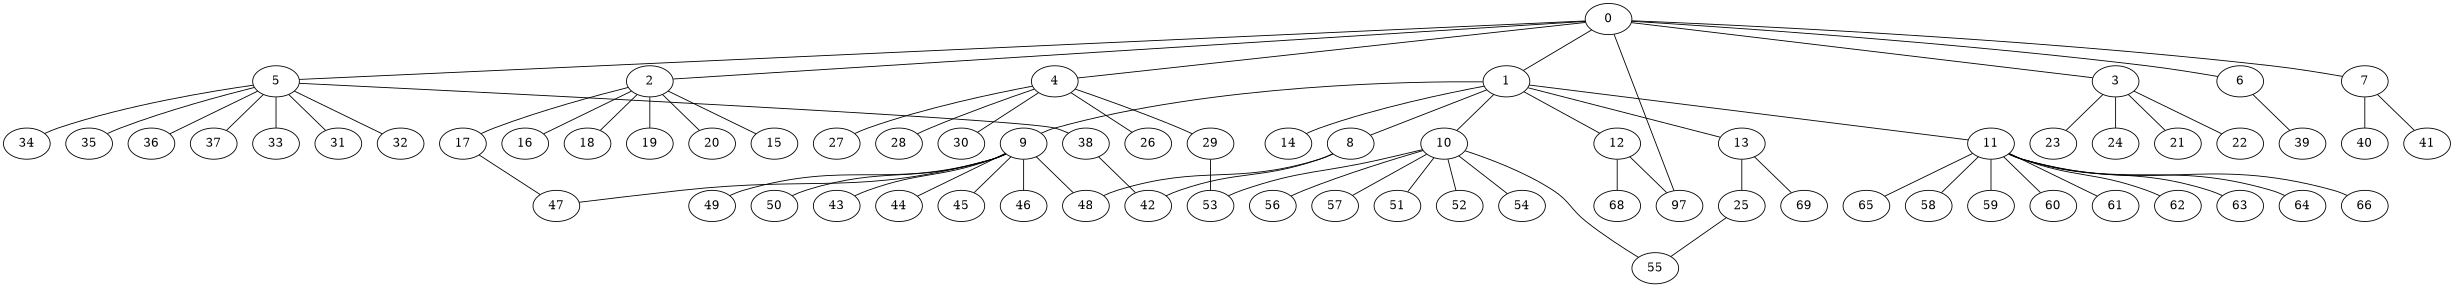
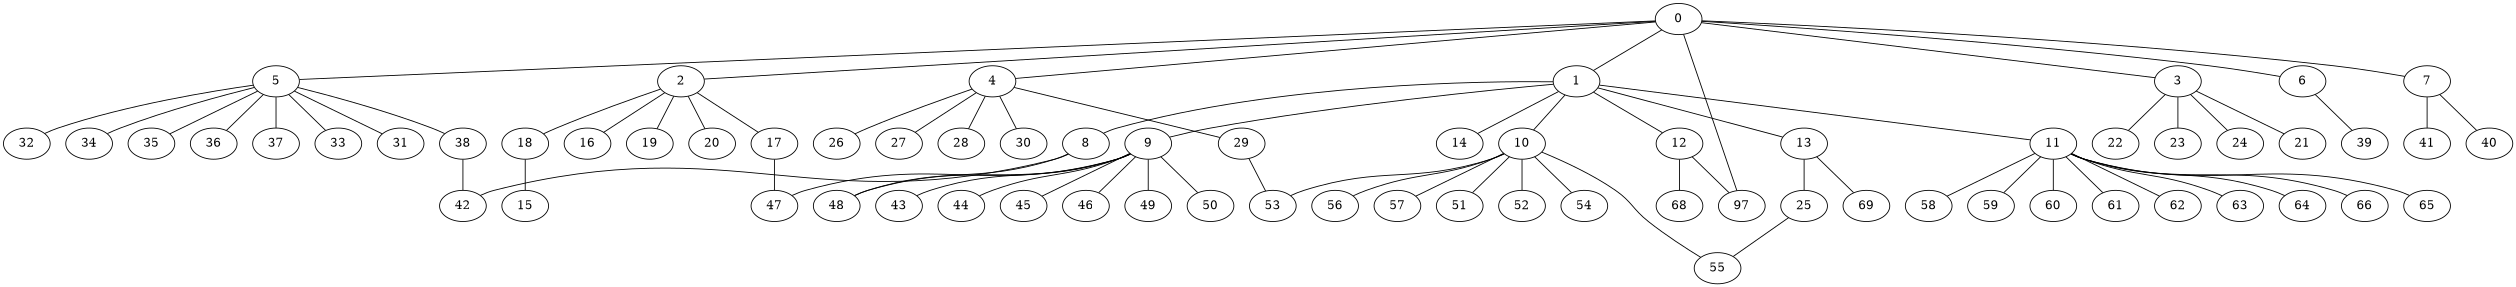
edge "2" -- "15": now "18" -- "15"
